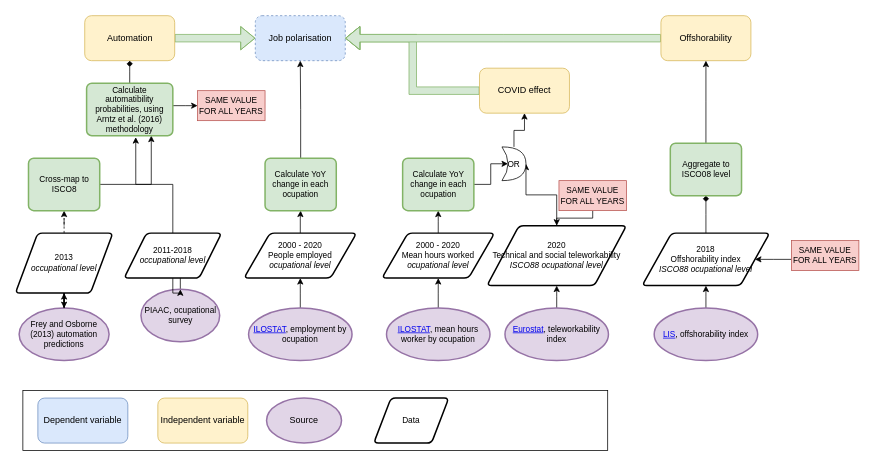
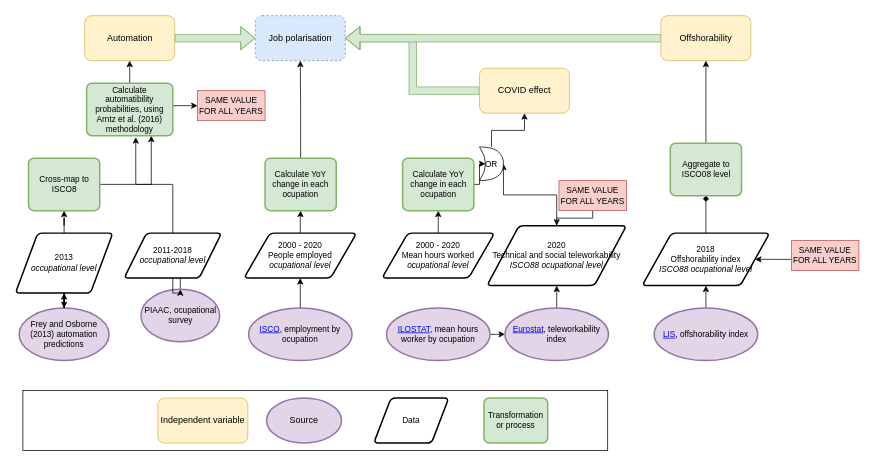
edge "Calculate automatibility probabilities, using Arntz et al. (2016) methodology" -> "Automation": arrowhead diamond -> classic
node "OR": moved (514, 164) -> (492, 164)
edge "2013 occupational level" -> "Cross-map to ISCO8": style dashed -> solid
edge "ILOSTAT, mean hours worker by ocupation" -> "2000 - 2020 Mean hours worked ocupational level": now "ILOSTAT, mean hours worker by ocupation" -> "Eurostat, teleworkability index"
node "ILOSTAT, employment by ocupation": label "ILOSTAT, employment by ocupation" -> "ISCO, employment by ocupation"
node "Dependent variable": removed
node "Transformation or process": added
